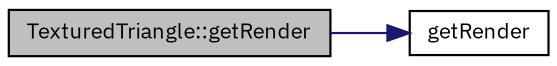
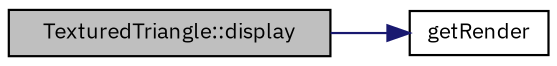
node "TexturedTriangle::getRender": label "TexturedTriangle::getRender" -> "TexturedTriangle::display"
